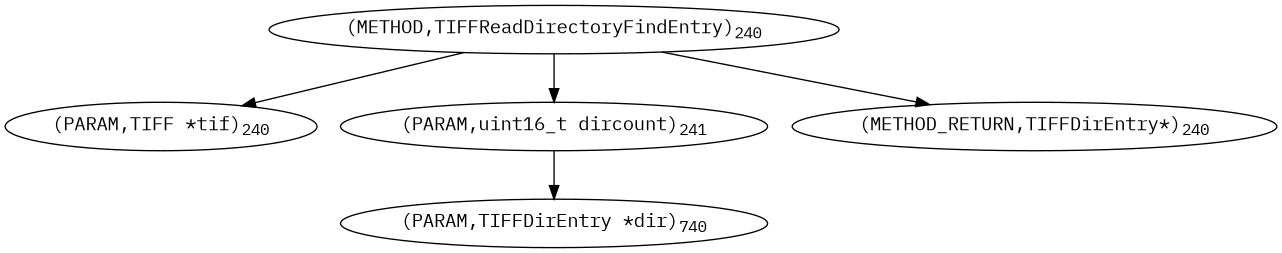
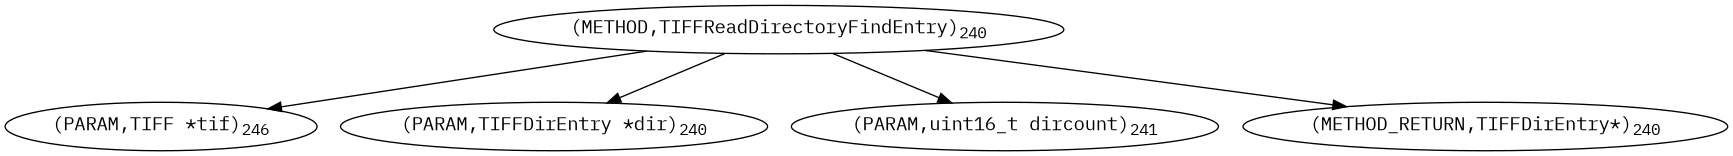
node "(PARAM,TIFF *tif)": text "240" -> "246"
edge "(PARAM,uint16_t dircount)" -> "(PARAM,TIFFDirEntry *dir)": now "(METHOD,TIFFReadDirectoryFindEntry)" -> "(PARAM,TIFFDirEntry *dir)"
node "(PARAM,TIFFDirEntry *dir)": text "740" -> "240"
